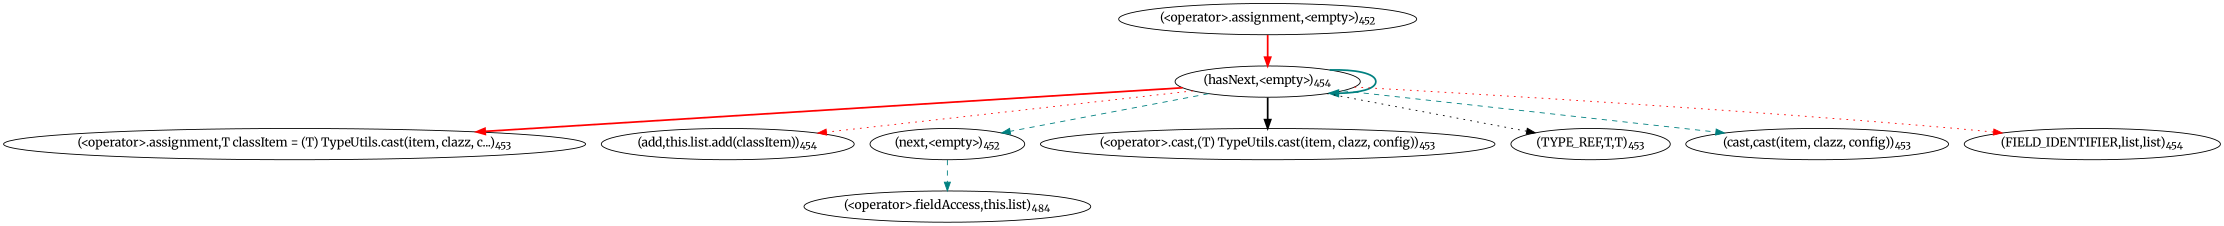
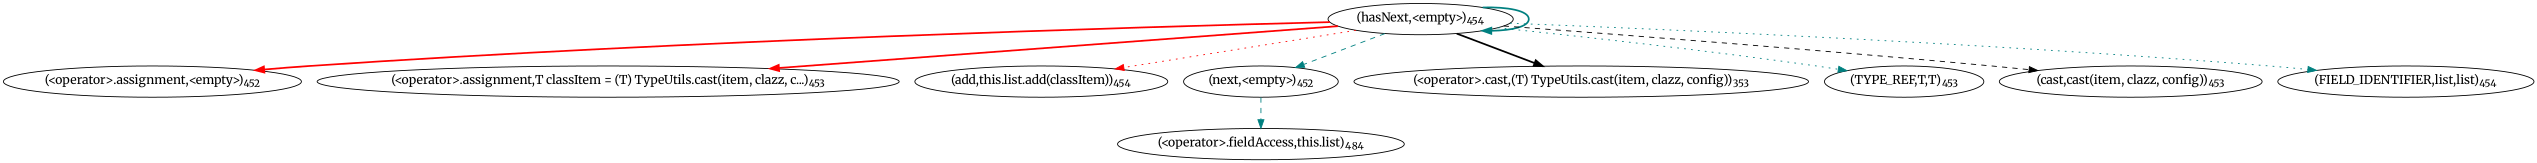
edge "(<operator>.assignment,<empty>)" -> "(hasNext,<empty>)": reversed
edge "(hasNext,<empty>)" -> "(FIELD_IDENTIFIER,list,list)": color red -> teal
edge "(hasNext,<empty>)" -> "(cast,cast(item, clazz, config))": color teal -> black
edge "(hasNext,<empty>)" -> "(TYPE_REF,T,T)": color black -> teal
node "(<operator>.cast,(T) TypeUtils.cast(item, clazz, config))": text "453" -> "353"
